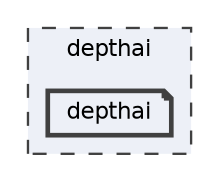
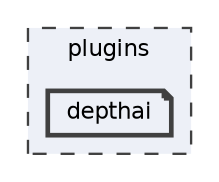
cluster "depthai": label "depthai" -> "plugins"
